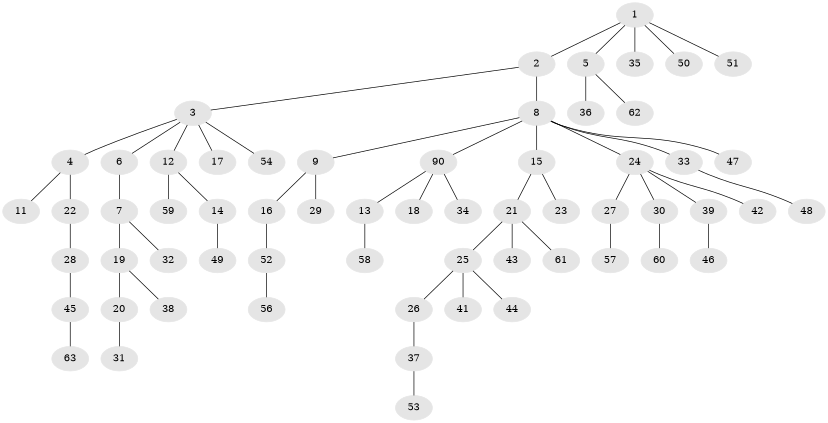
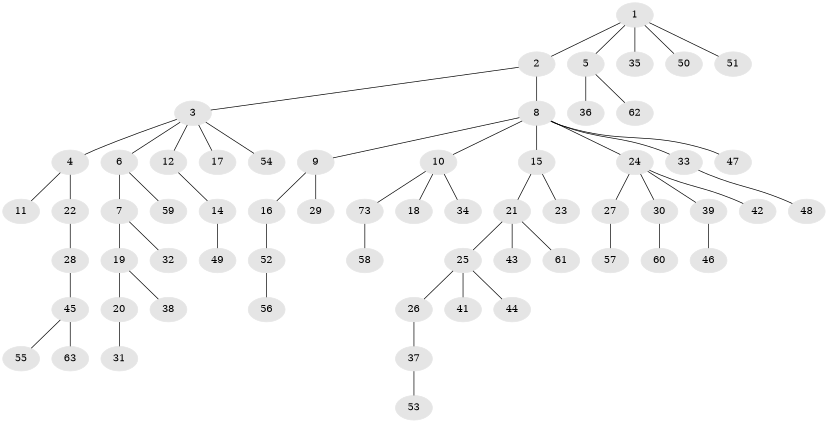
node "90": label "90" -> "10"
edge "12" -- "59": now "6" -- "59"
node "13": label "13" -> "73"
node "55": added
